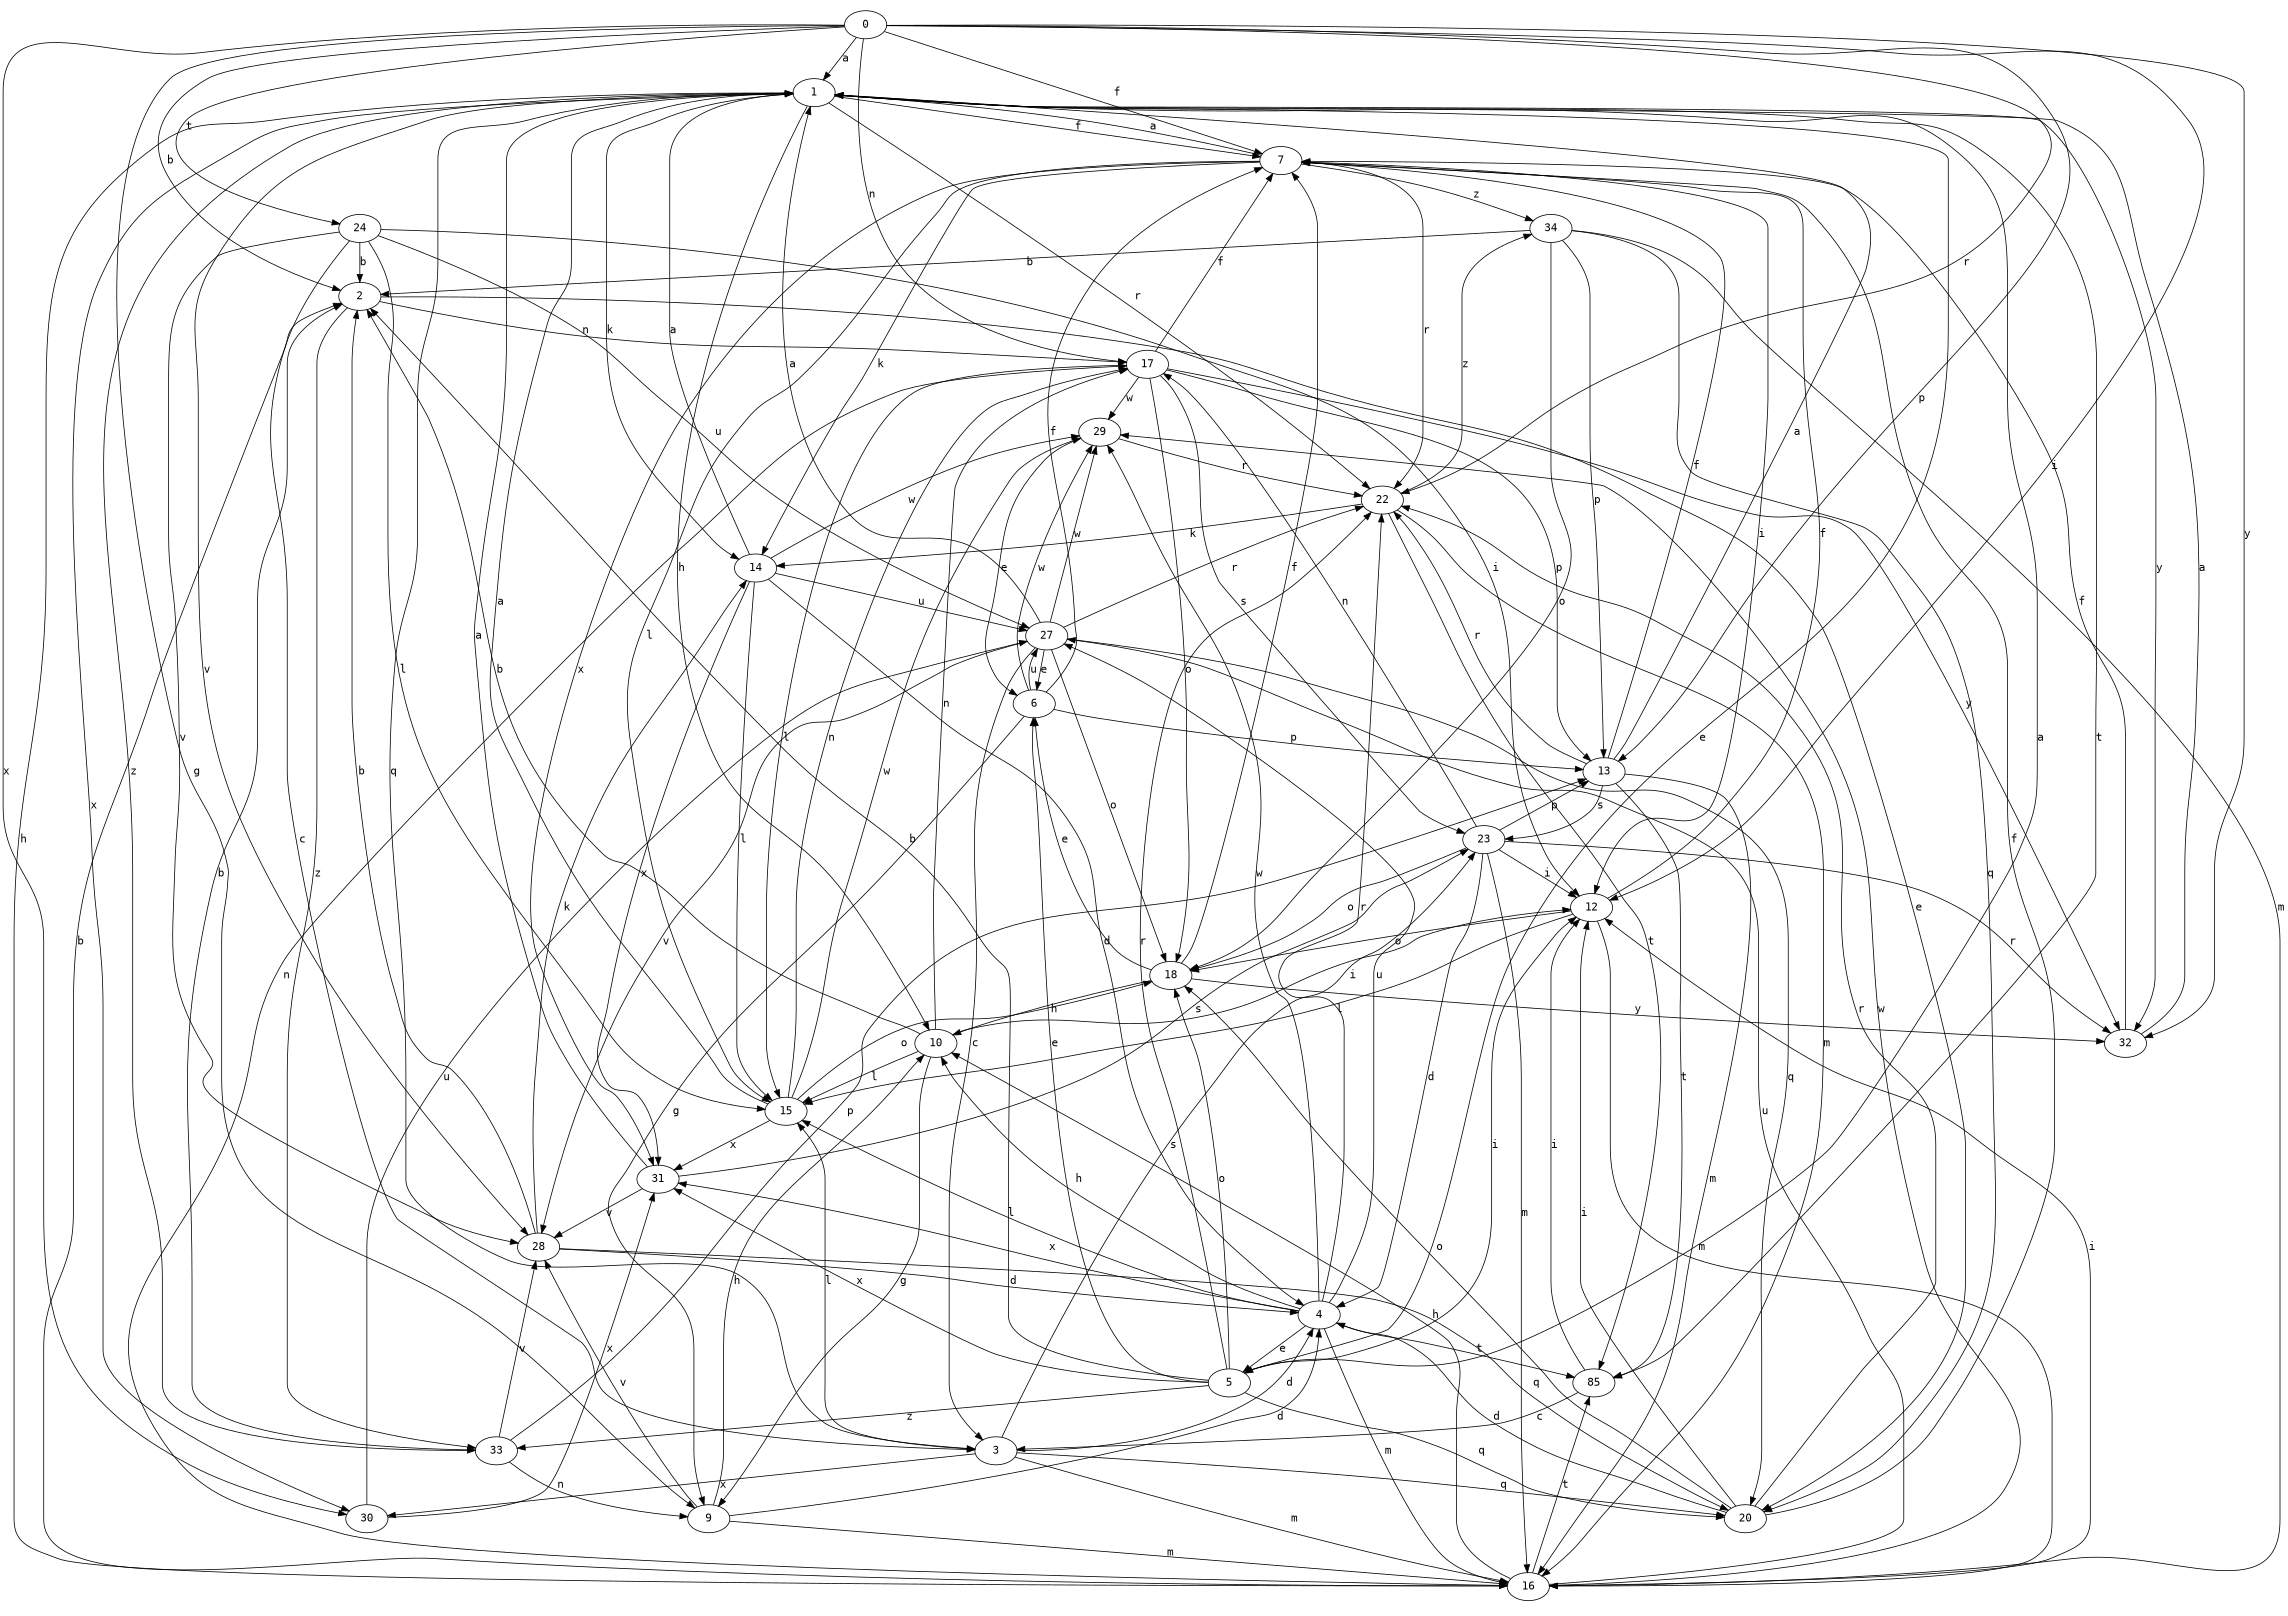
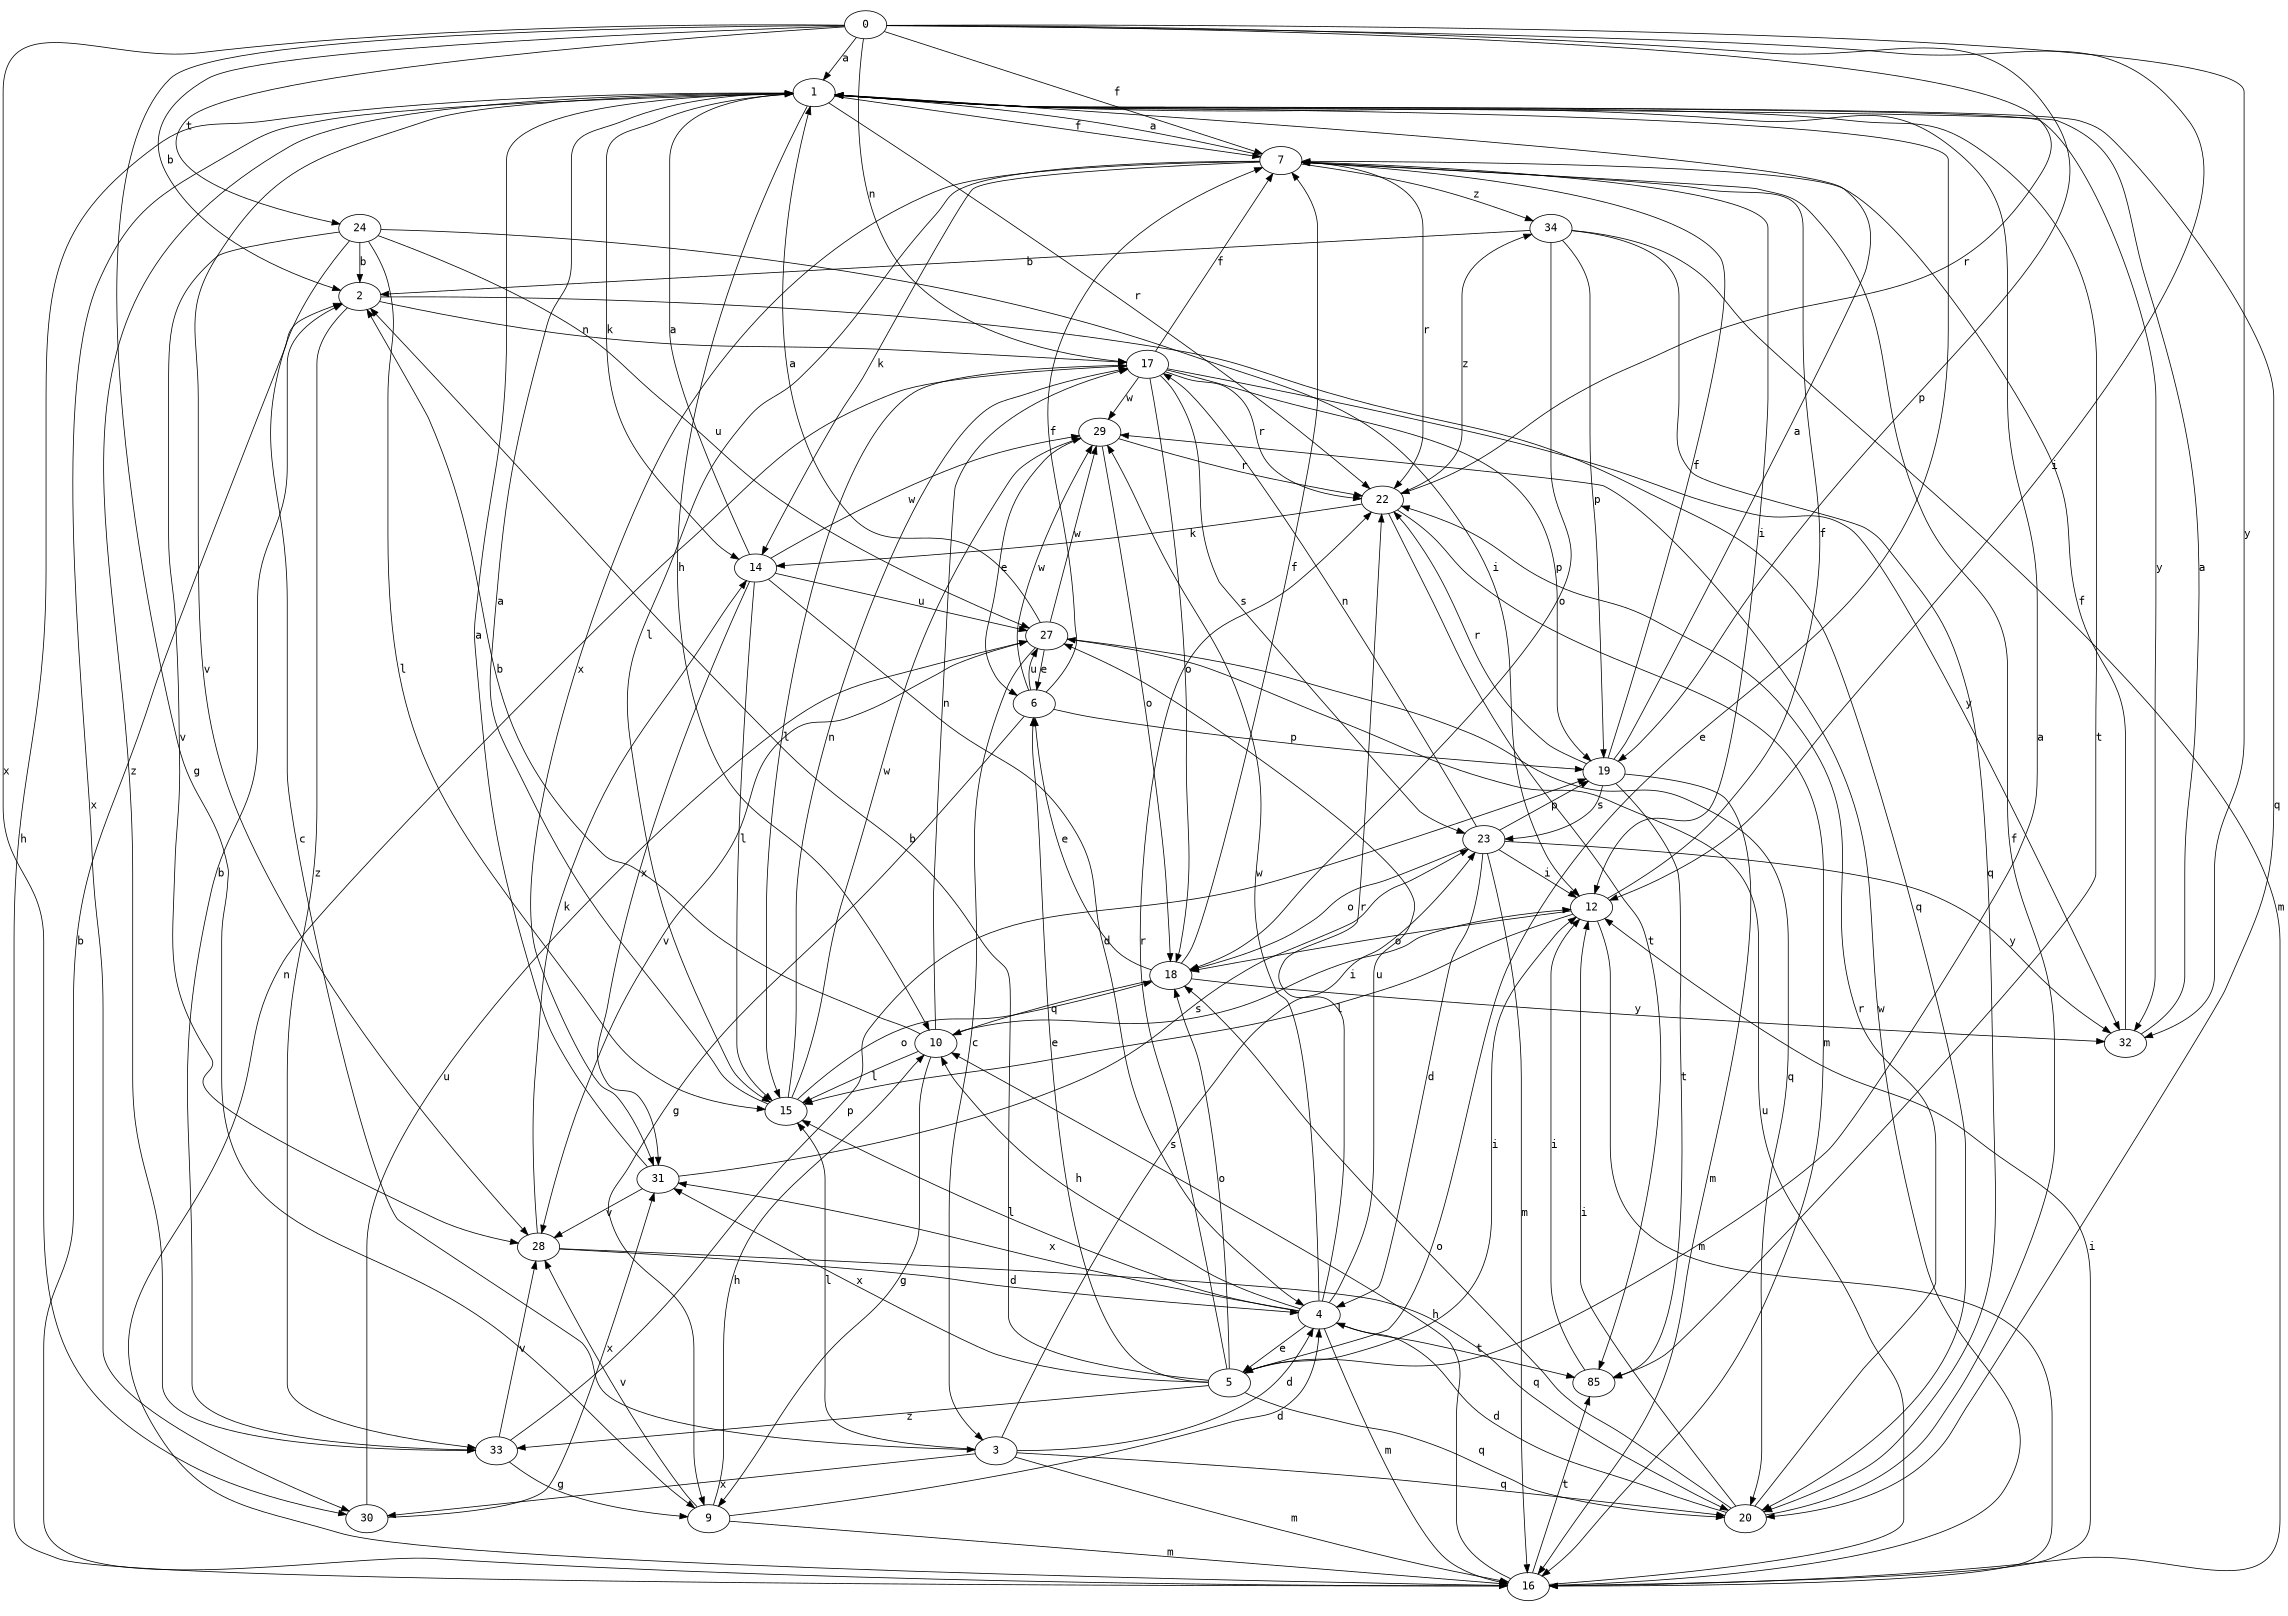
edge "27" -> "22": now "17" -> "22"
node "13": label "13" -> "19"
edge "28" -> "2": removed, label "b"
edge "27" -> "18": now "29" -> "18"
edge "1" -> "3": now "1" -> "20"
edge "2" -> "20": label "e" -> "q"
edge "23" -> "32": label "r" -> "y"
edge "18" -> "10": label "h" -> "q"
edge "15" -> "31": removed, label "x"
edge "85" -> "3": removed, label "c"
edge "33" -> "9": label "n" -> "g"
